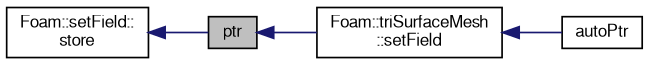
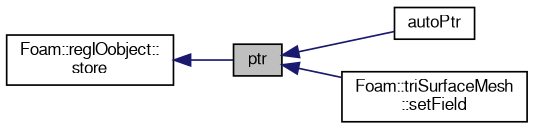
node "Foam::setField:: store": label "Foam::setField:: store" -> "Foam::regIOobject:: store"
edge "autoPtr" -> "Foam::triSurfaceMesh ::setField": now "autoPtr" -> "ptr"
